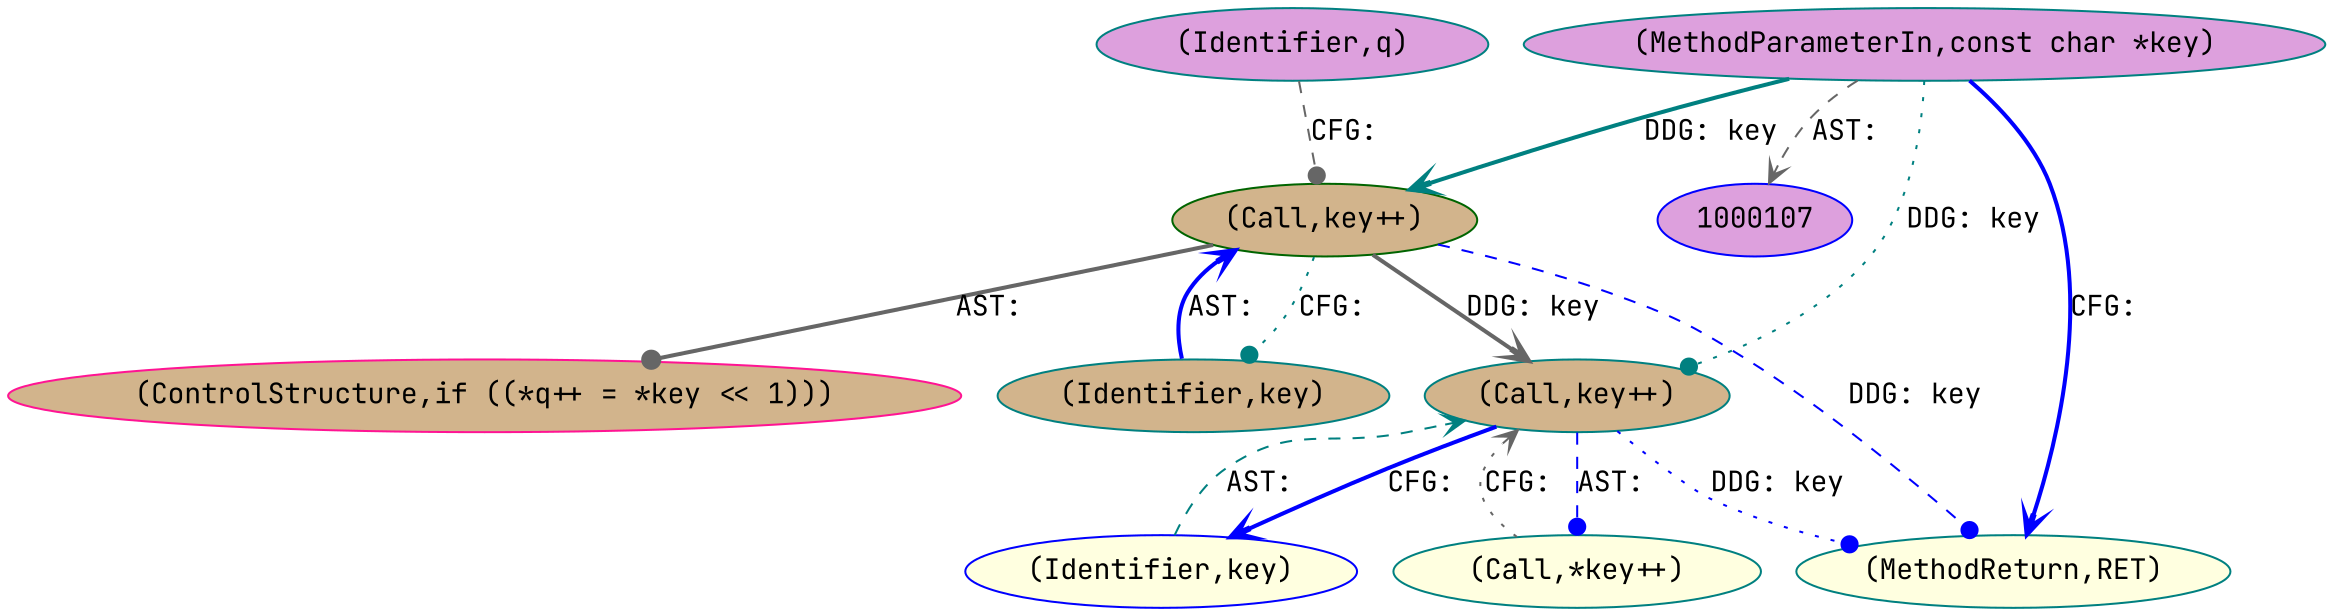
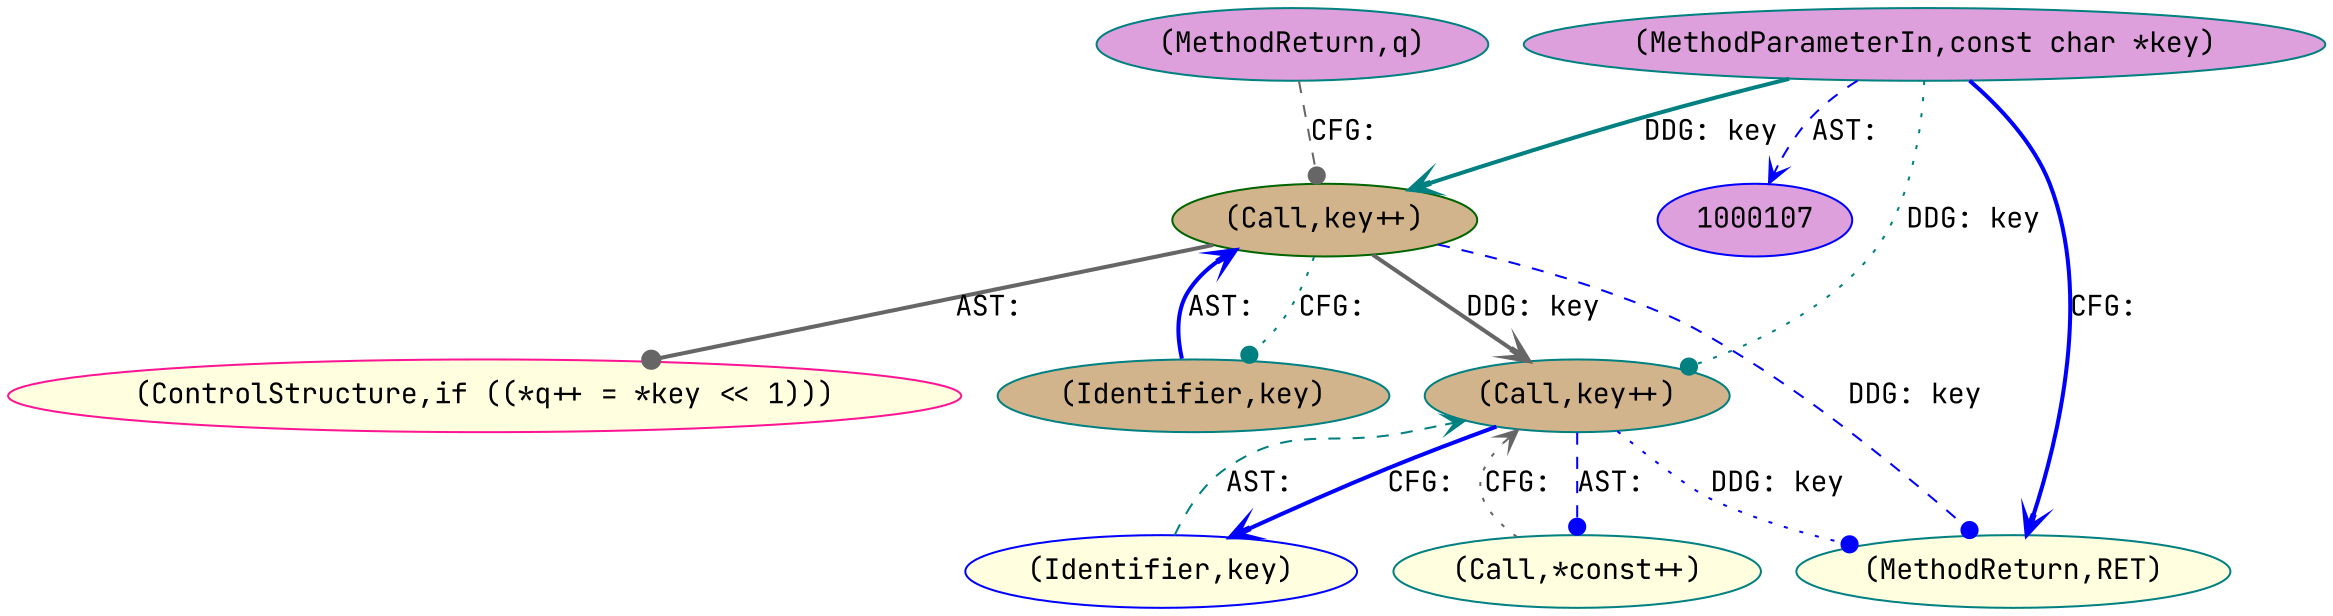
node "(Identifier,q)": label "(Identifier,q)" -> "(MethodReturn,q)"
edge "(MethodParameterIn,const char *key)" -> "1000107": color gray40 -> blue
node "(ControlStructure,if ((*q++ = *key << 1)))": fillcolor tan -> lightyellow
node "(Call,*key++)": label "(Call,*key++)" -> "(Call,*const++)"
